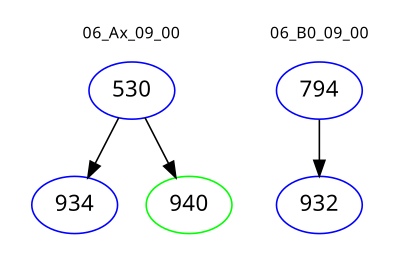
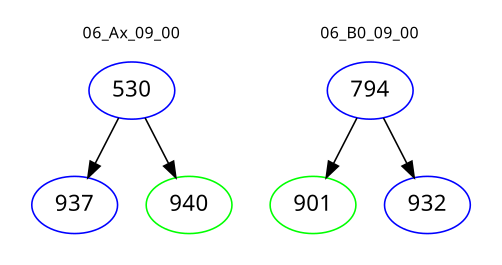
node "934": label "934" -> "937"
node "901": added
